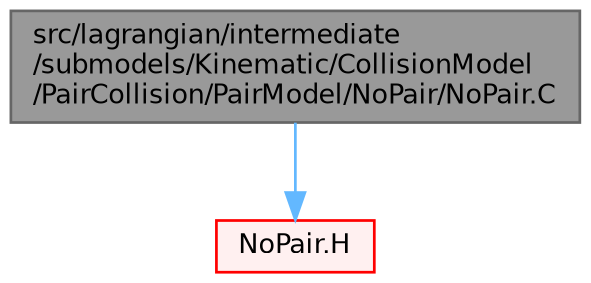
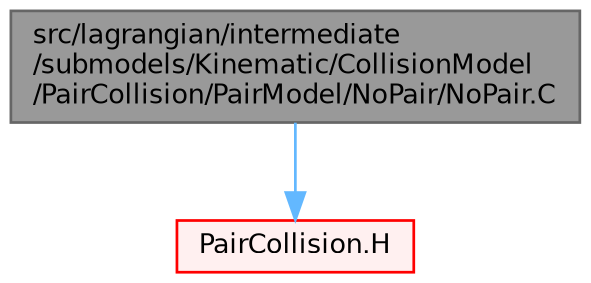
node "NoPair.H": label "NoPair.H" -> "PairCollision.H"
